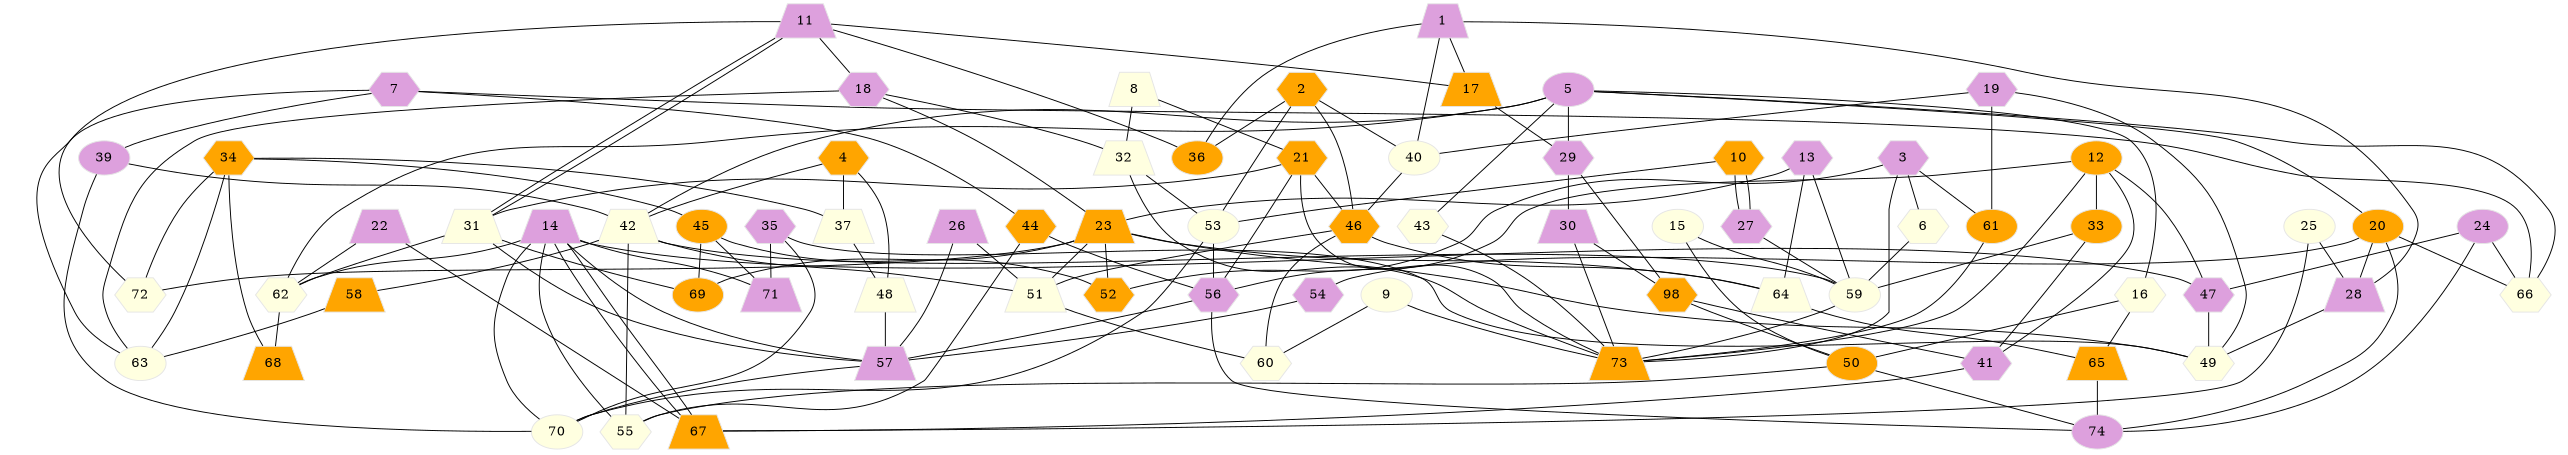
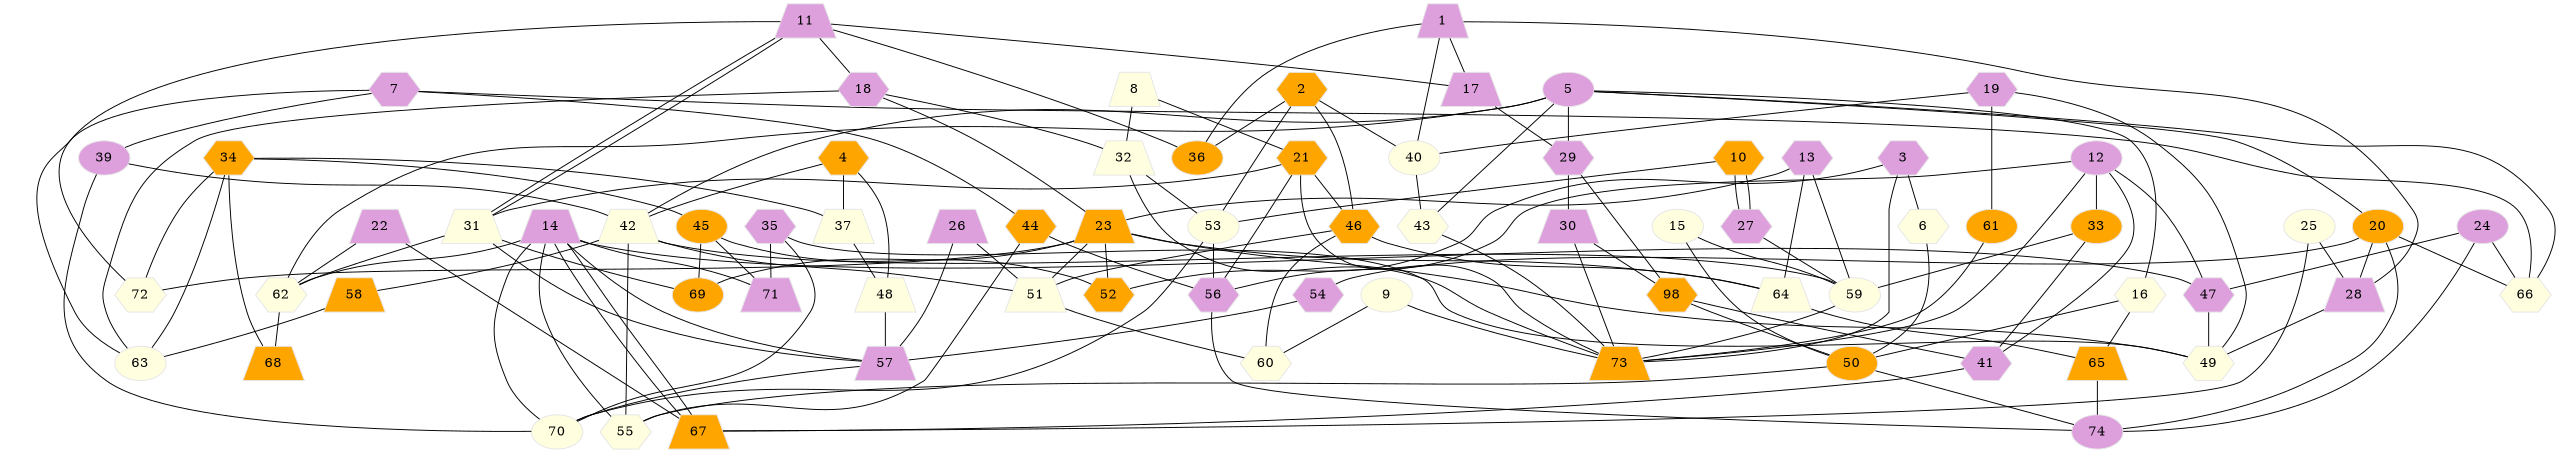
node "17": fillcolor orange -> plum
node "12": fillcolor orange -> plum
edge "40" -- "46": now "40" -- "43"
edge "3" -- "61": removed
edge "6" -- "59": now "6" -- "50"
edge "56" -- "57": removed
